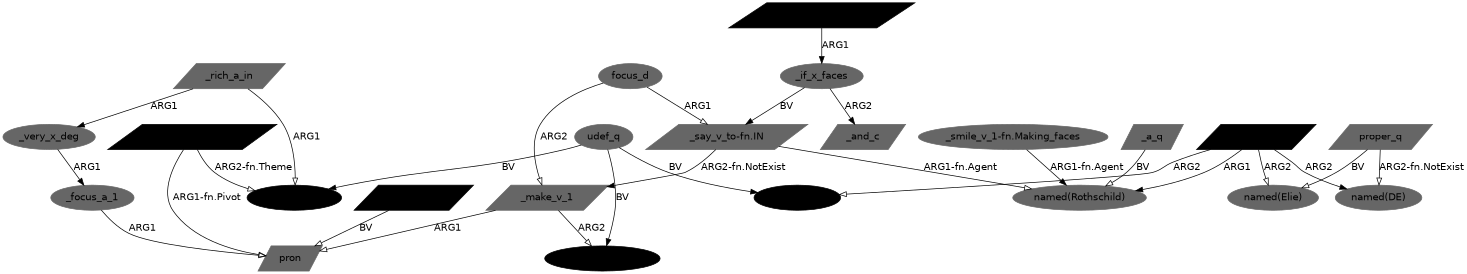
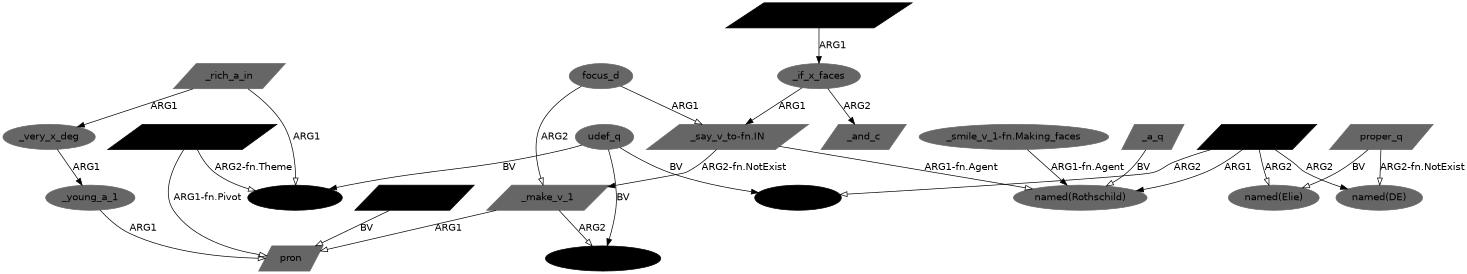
edge "_if_x_faces" -> "_say_v_to-fn.IN": label "BV" -> "ARG1"
node "_focus_a_1": label "_focus_a_1" -> "_young_a_1"
